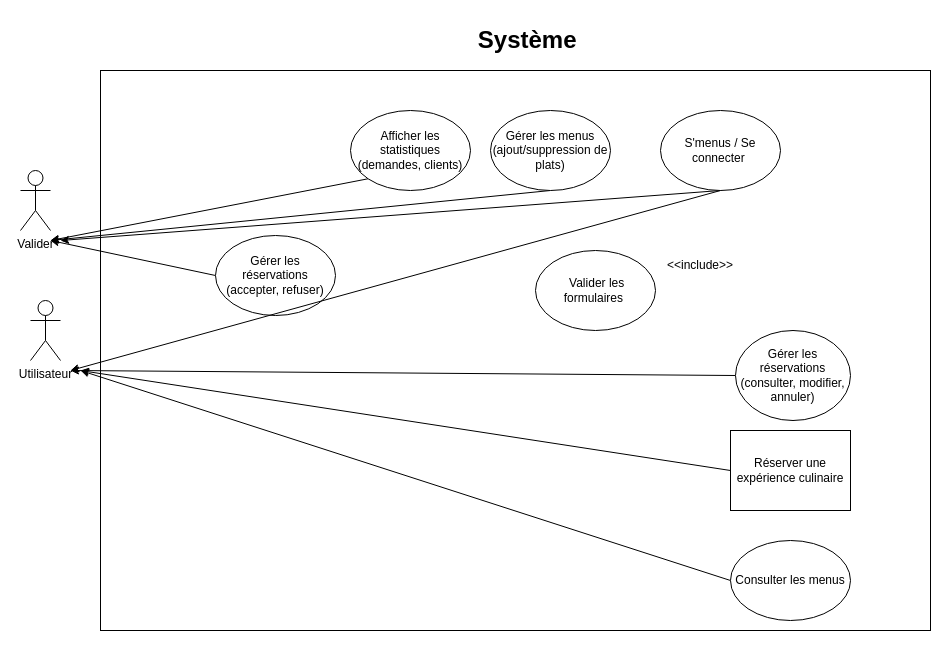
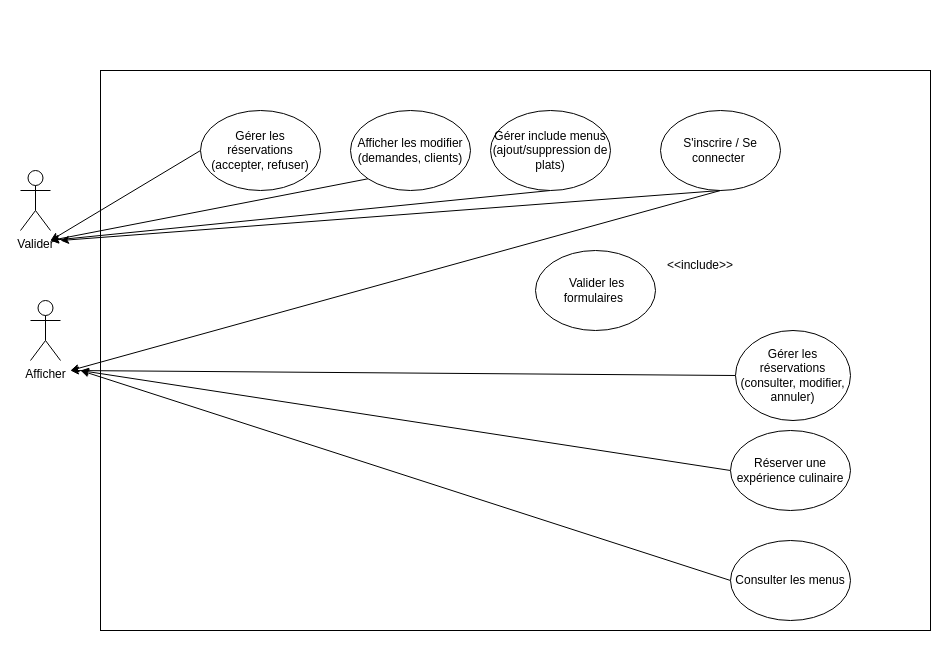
node "Système": removed
node "Afficher les statistiques (demandes, clients)": label "Afficher les statistiques (demandes, clients)" -> "Afficher les modifier (demandes, clients)"
node "Gérer les menus (ajout/suppression de plats)": label "Gérer les menus (ajout/suppression de plats)" -> "Gérer include menus (ajout/suppression de plats)"
node "S'menus / Se connecter": label "S'menus / Se connecter" -> "S'inscrire / Se connecter"
node "Gérer les réservations (accepter, refuser)": moved (276, 276) -> (261, 151)
node "Utilisateur": label "Utilisateur" -> "Afficher"
node "Réserver une expérience culinaire": shape rectangle -> ellipse
